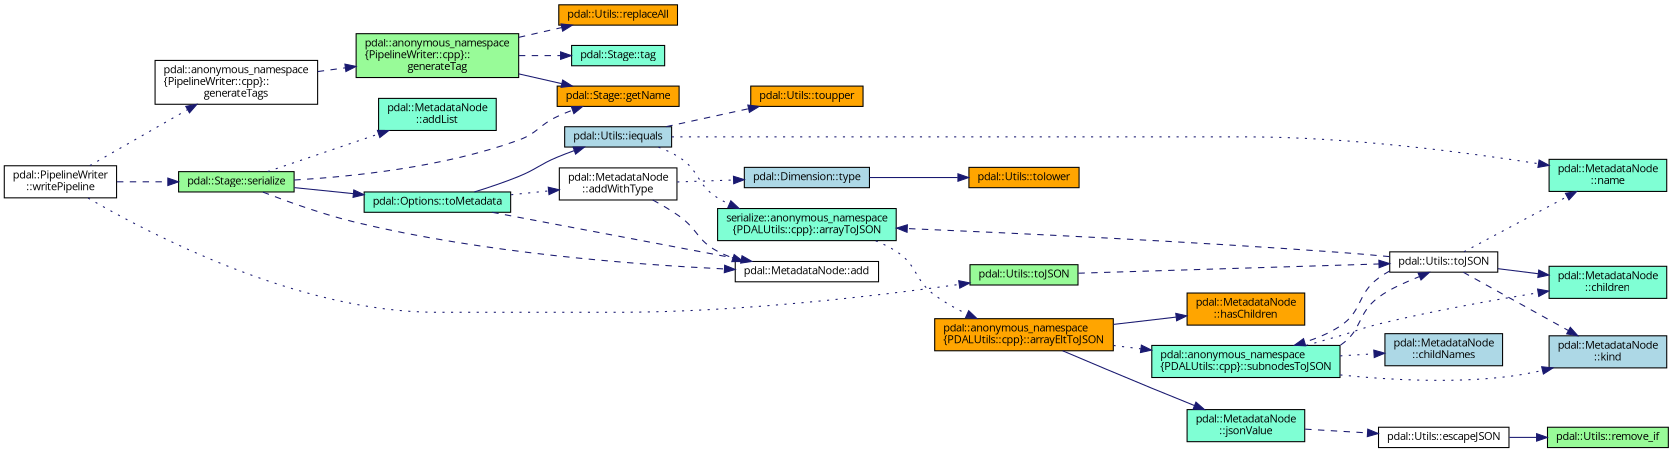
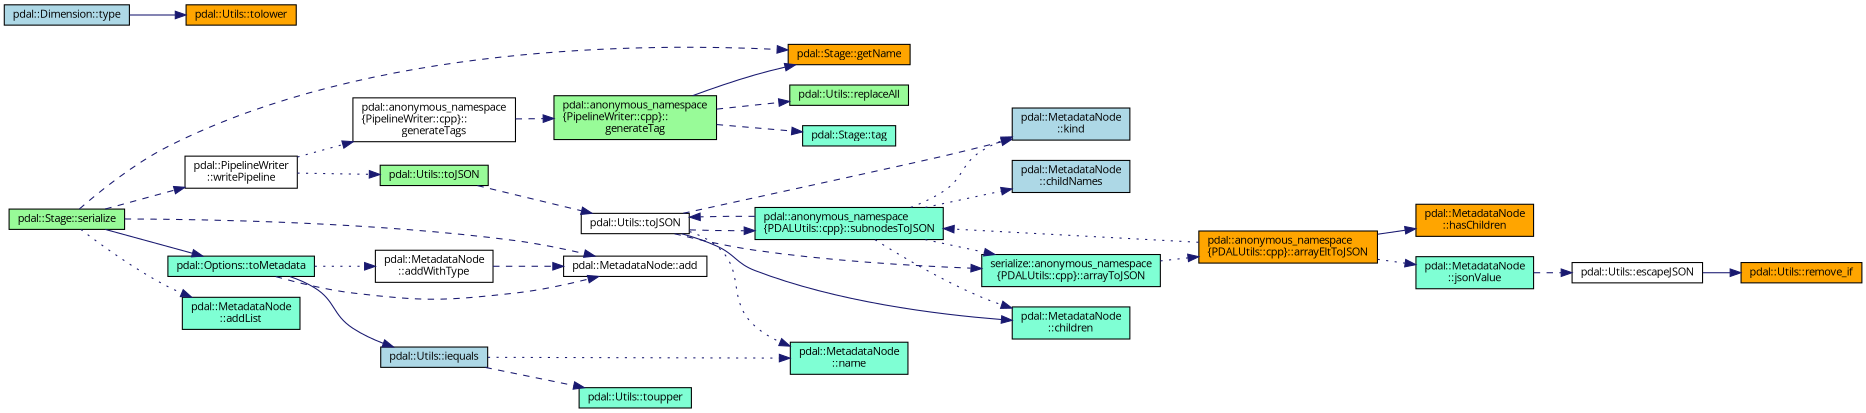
node "pdal::Utils::replaceAll": fillcolor orange -> palegreen
node "pdal::Utils::toupper": fillcolor orange -> aquamarine
edge "pdal::Utils::iequals" -> "serialize::anonymous_namespace {PDALUtils::cpp}::arrayToJSON": now "pdal::anonymous_namespace {PDALUtils::cpp}::subnodesToJSON" -> "serialize::anonymous_namespace {PDALUtils::cpp}::arrayToJSON"
edge "pdal::MetadataNode ::addWithType" -> "pdal::Dimension::type": removed
edge "pdal::PipelineWriter ::writePipeline" -> "pdal::Stage::serialize": reversed
edge "pdal::anonymous_namespace {PDALUtils::cpp}::arrayEltToJSON" -> "pdal::MetadataNode ::jsonValue": style solid -> dotted
node "pdal::Utils::remove_if": fillcolor palegreen -> orange
